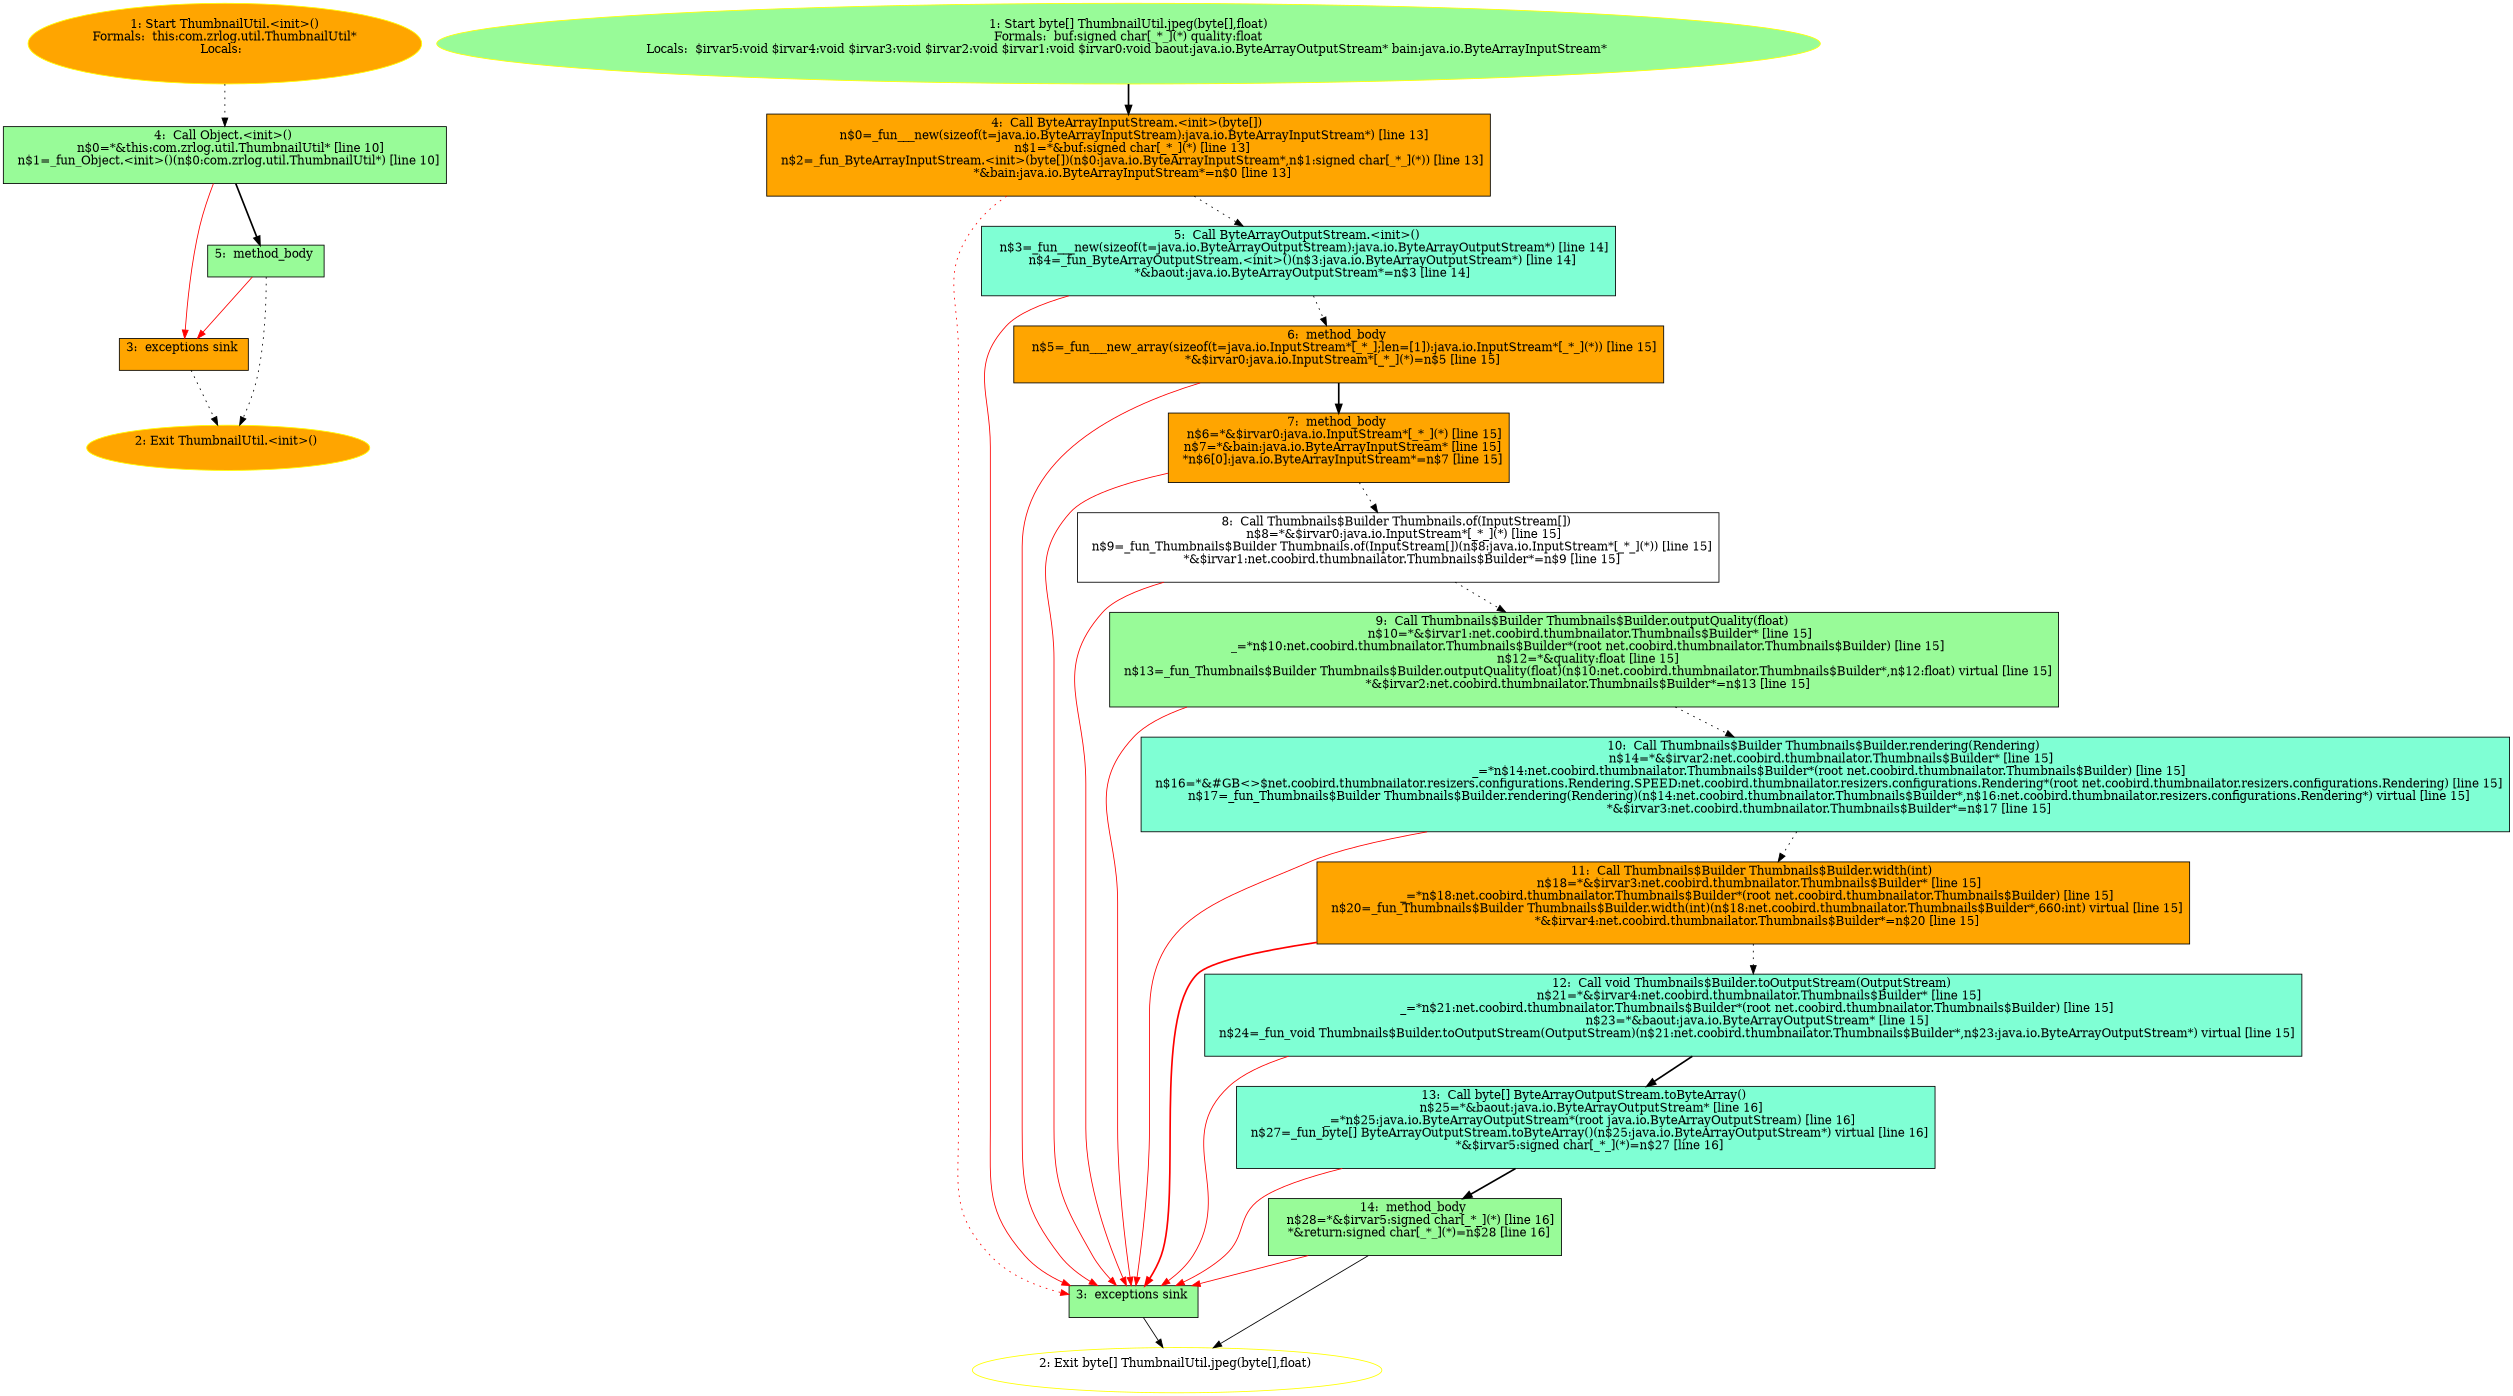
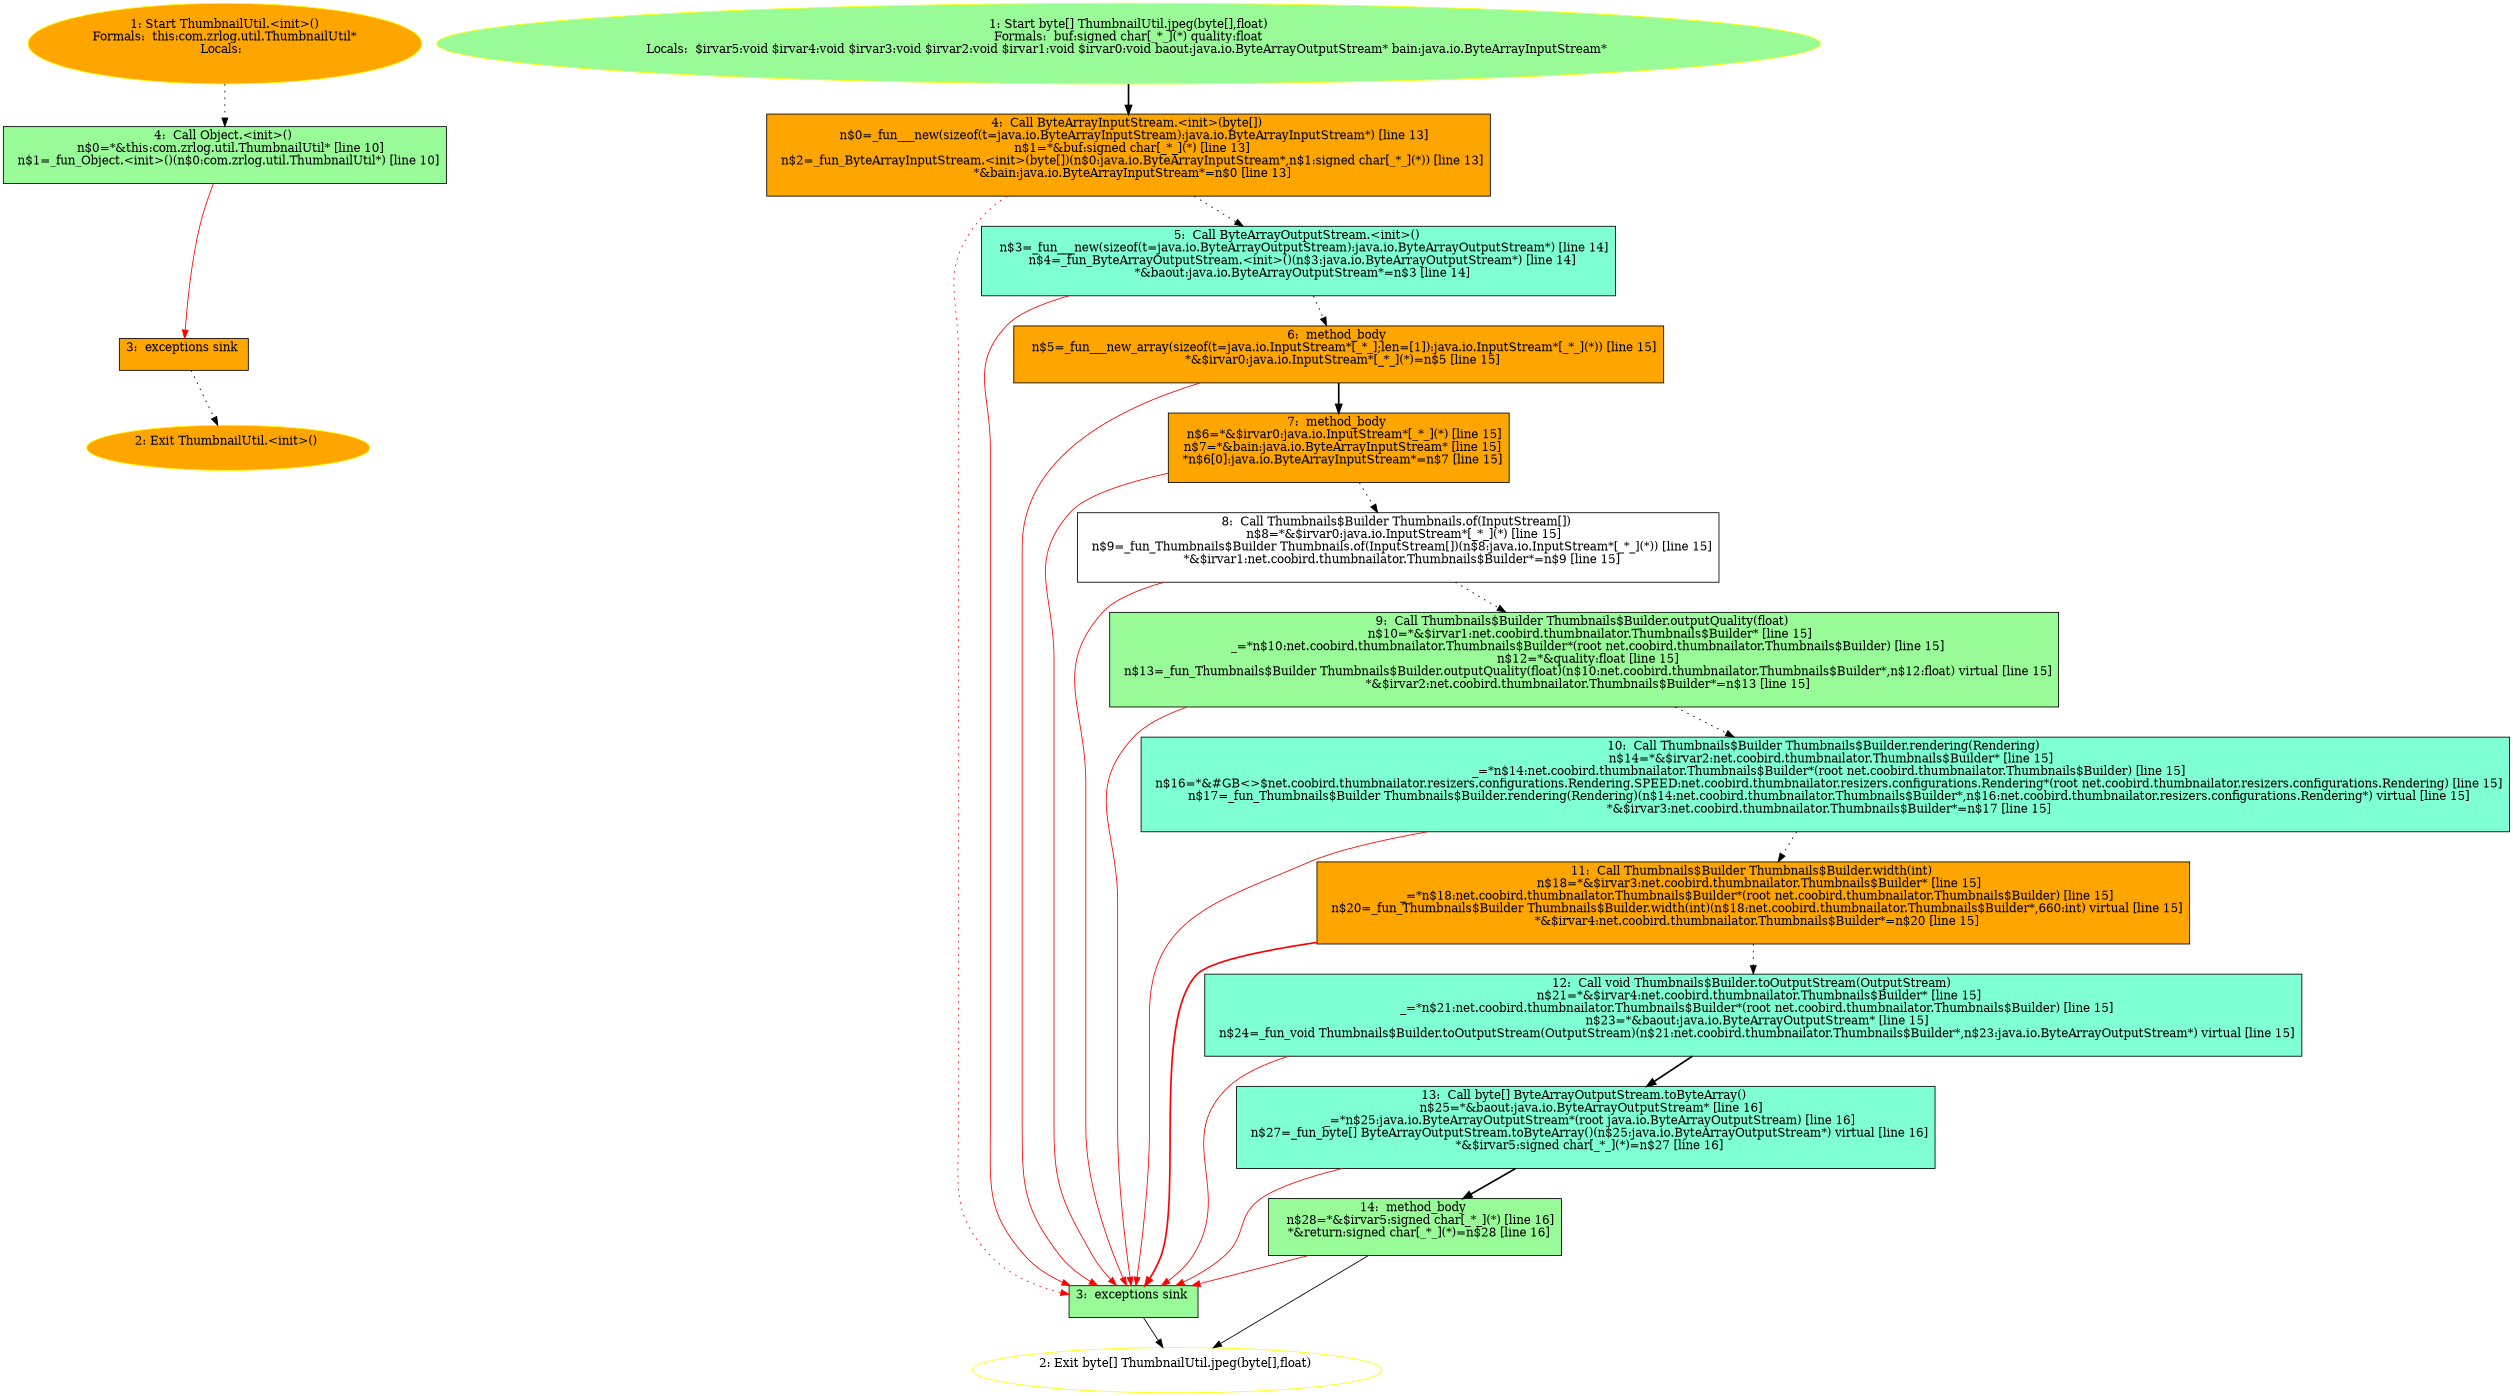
node "5:  method_body": removed
